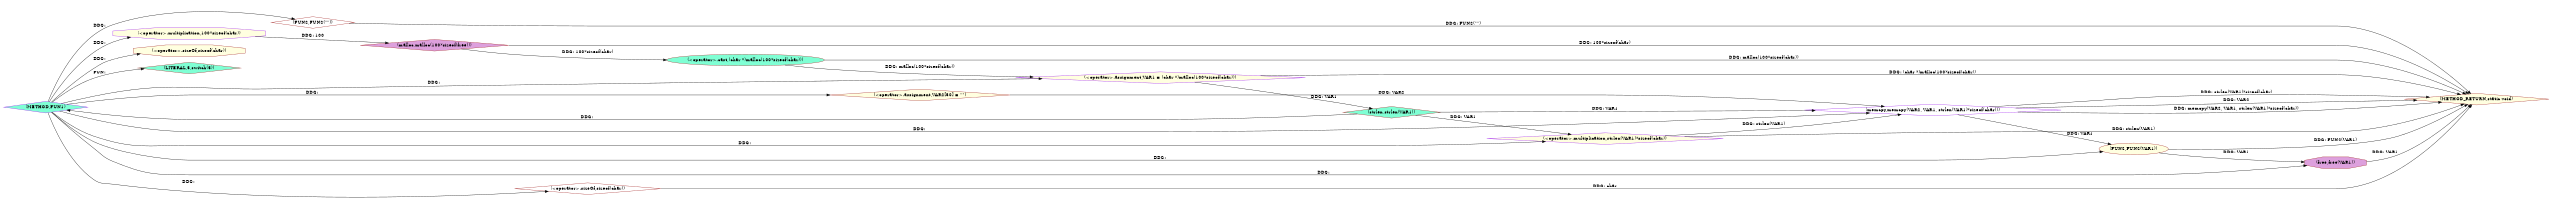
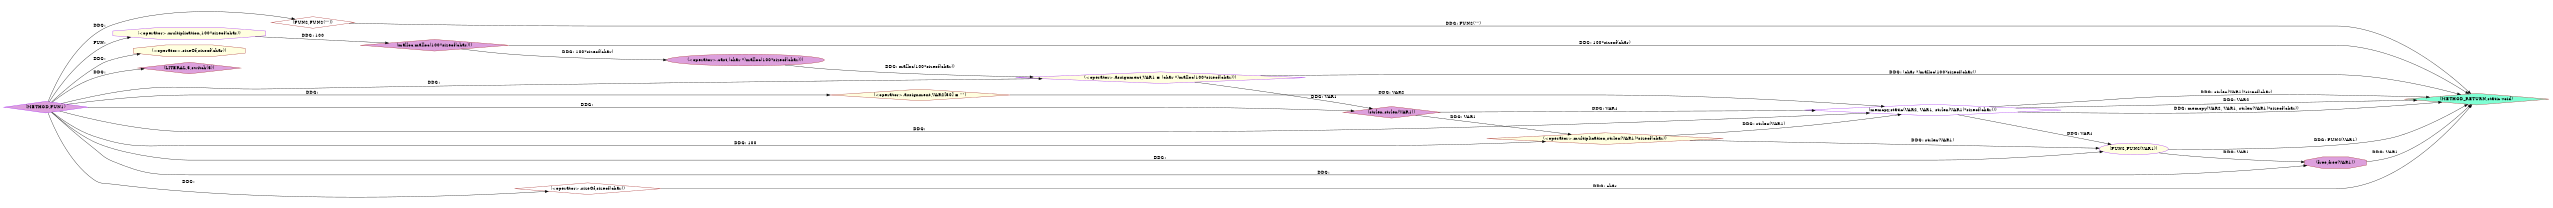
edge "(METHOD,FUN1)" -> "(<operator>.multiplication,100*sizeof(char))": label "DDG: " -> "FUN: "
node "(malloc,malloc(100*sizeof(free)))": label "(malloc,malloc(100*sizeof(free)))" -> "(malloc,malloc(100*sizeof(char)))"
node "(<operator>.cast,(char *)malloc(100*sizeof(char)))": fillcolor aquamarine -> plum
edge "(<operator>.cast,(char *)malloc(100*sizeof(char)))" -> "(METHOD_RETURN,static void)": removed, label "DDG: malloc(100*sizeof(char))"
node "(LITERAL,5,switch(5))": fillcolor aquamarine -> plum
edge "(METHOD,FUN1)" -> "(LITERAL,5,switch(5))": label "FUN: " -> "DDG: "
node "(METHOD_RETURN,static void)": fillcolor lightyellow -> aquamarine
node "(METHOD,FUN1)": fillcolor aquamarine -> plum
node "(memcpy,memcpy(VAR2, VAR1, strlen(VAR1)*sizeof(char)))": label "(memcpy,memcpy(VAR2, VAR1, strlen(VAR1)*sizeof(char)))" -> "(memcpy,static(VAR2, VAR1, strlen(VAR1)*sizeof(char)))"
node "(strlen,strlen(VAR1))": fillcolor aquamarine -> plum
edge "(strlen,strlen(VAR1))" -> "(METHOD,FUN1)": reversed
edge "(<operator>.multiplication,strlen(VAR1)*sizeof(char))" -> "(METHOD_RETURN,static void)": now "(<operator>.multiplication,strlen(VAR1)*sizeof(char))" -> "(FUN2,FUN2(VAR1))"
node "(<operator>.multiplication,strlen(VAR1)*sizeof(char))": color purple -> brown
edge "(METHOD,FUN1)" -> "(<operator>.multiplication,strlen(VAR1)*sizeof(char))": label "DDG: " -> "DDG: 100"
node "(FUN2,FUN2(VAR1))": color brown -> purple
